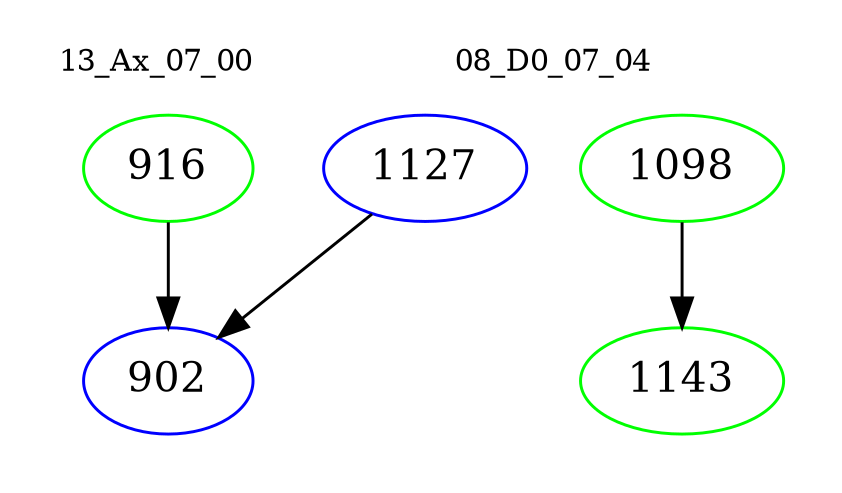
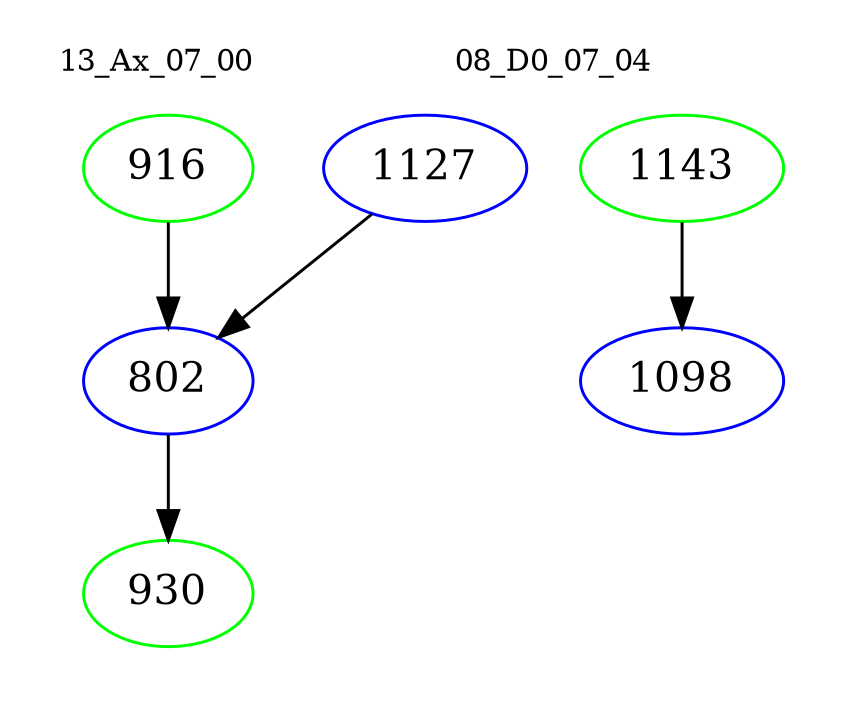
node "1098": color green -> blue
edge "1098" -> "1143": reversed
node "902": label "902" -> "802"
node "930": added
